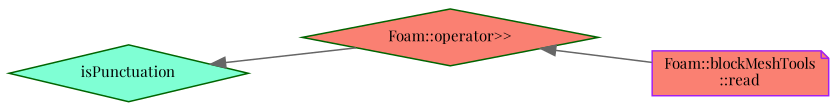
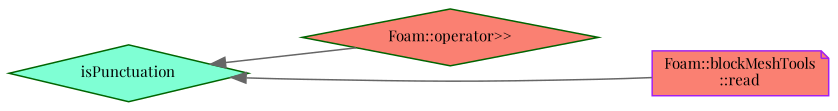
edge "Foam::blockMeshTools ::read" -> "Foam::operator>>": now "Foam::blockMeshTools ::read" -> "isPunctuation"
